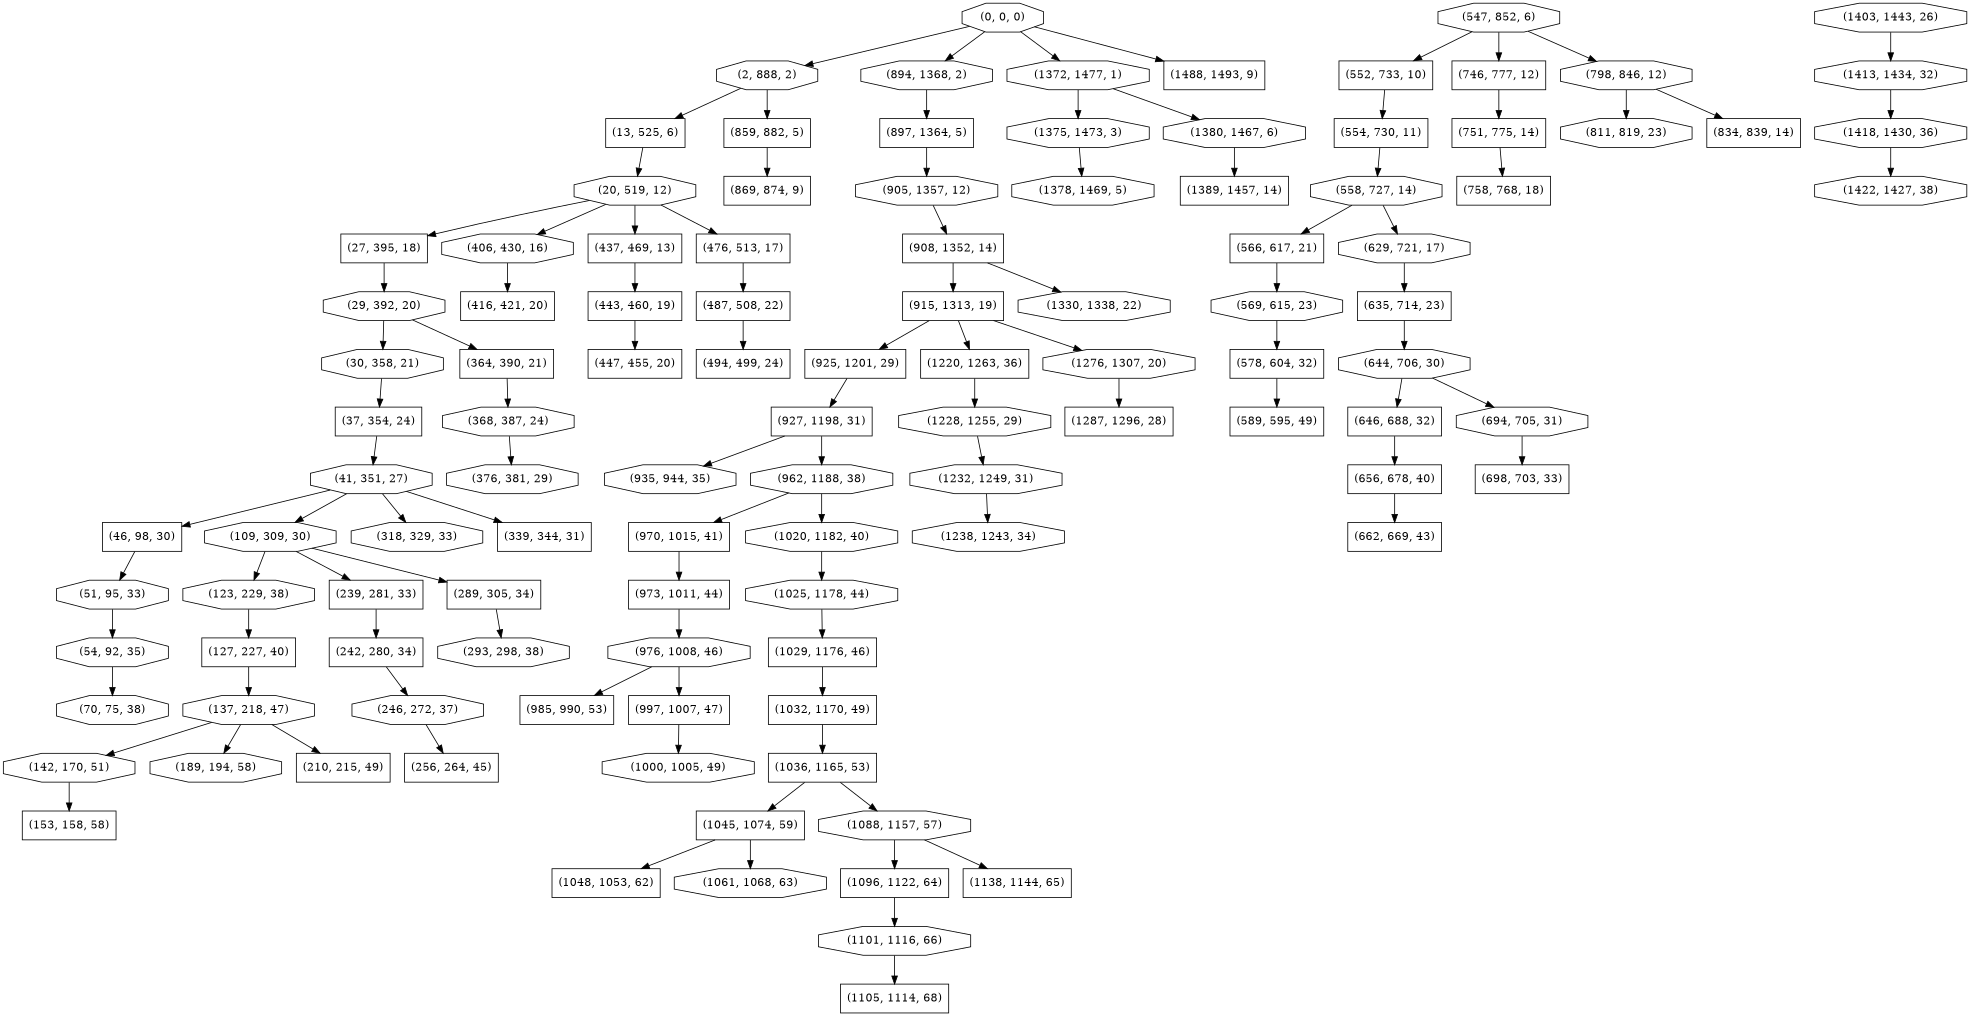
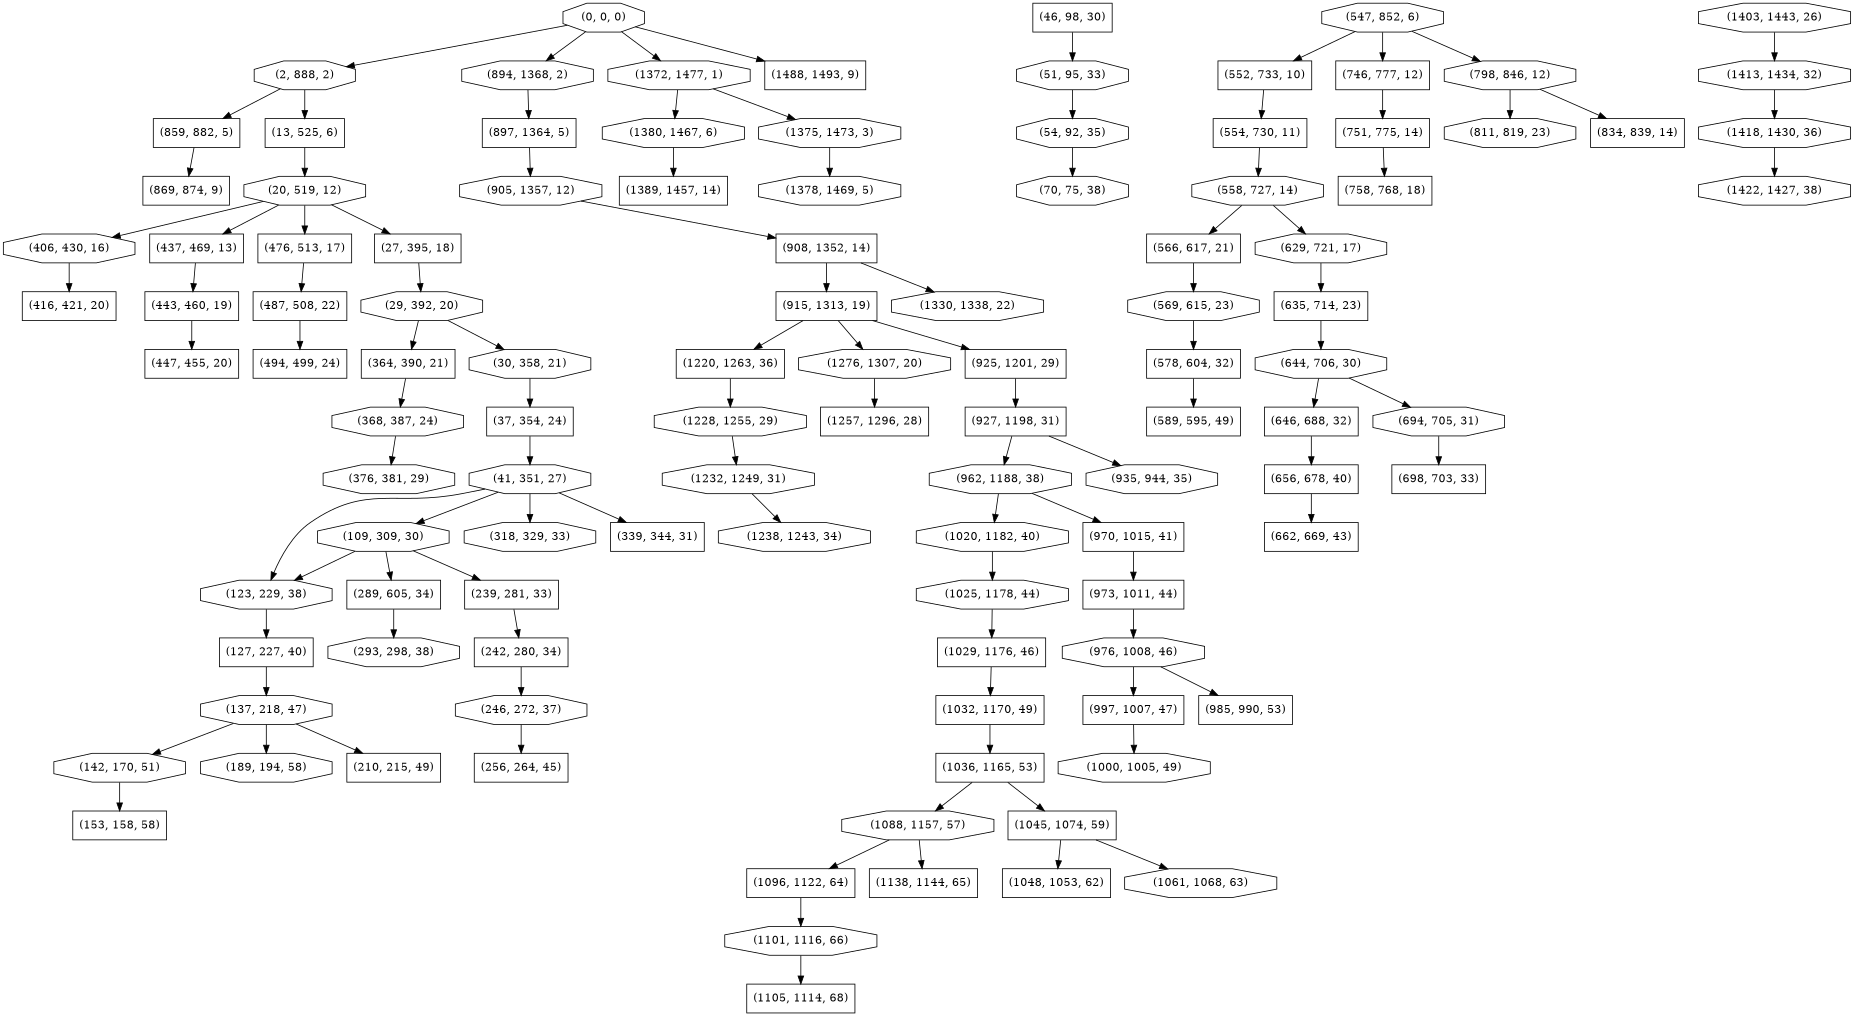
node "(1287, 1296, 28)": label "(1287, 1296, 28)" -> "(1257, 1296, 28)"
edge "(41, 351, 27)" -> "(46, 98, 30)": now "(41, 351, 27)" -> "(123, 229, 38)"
node "(289, 305, 34)": label "(289, 305, 34)" -> "(289, 605, 34)"
